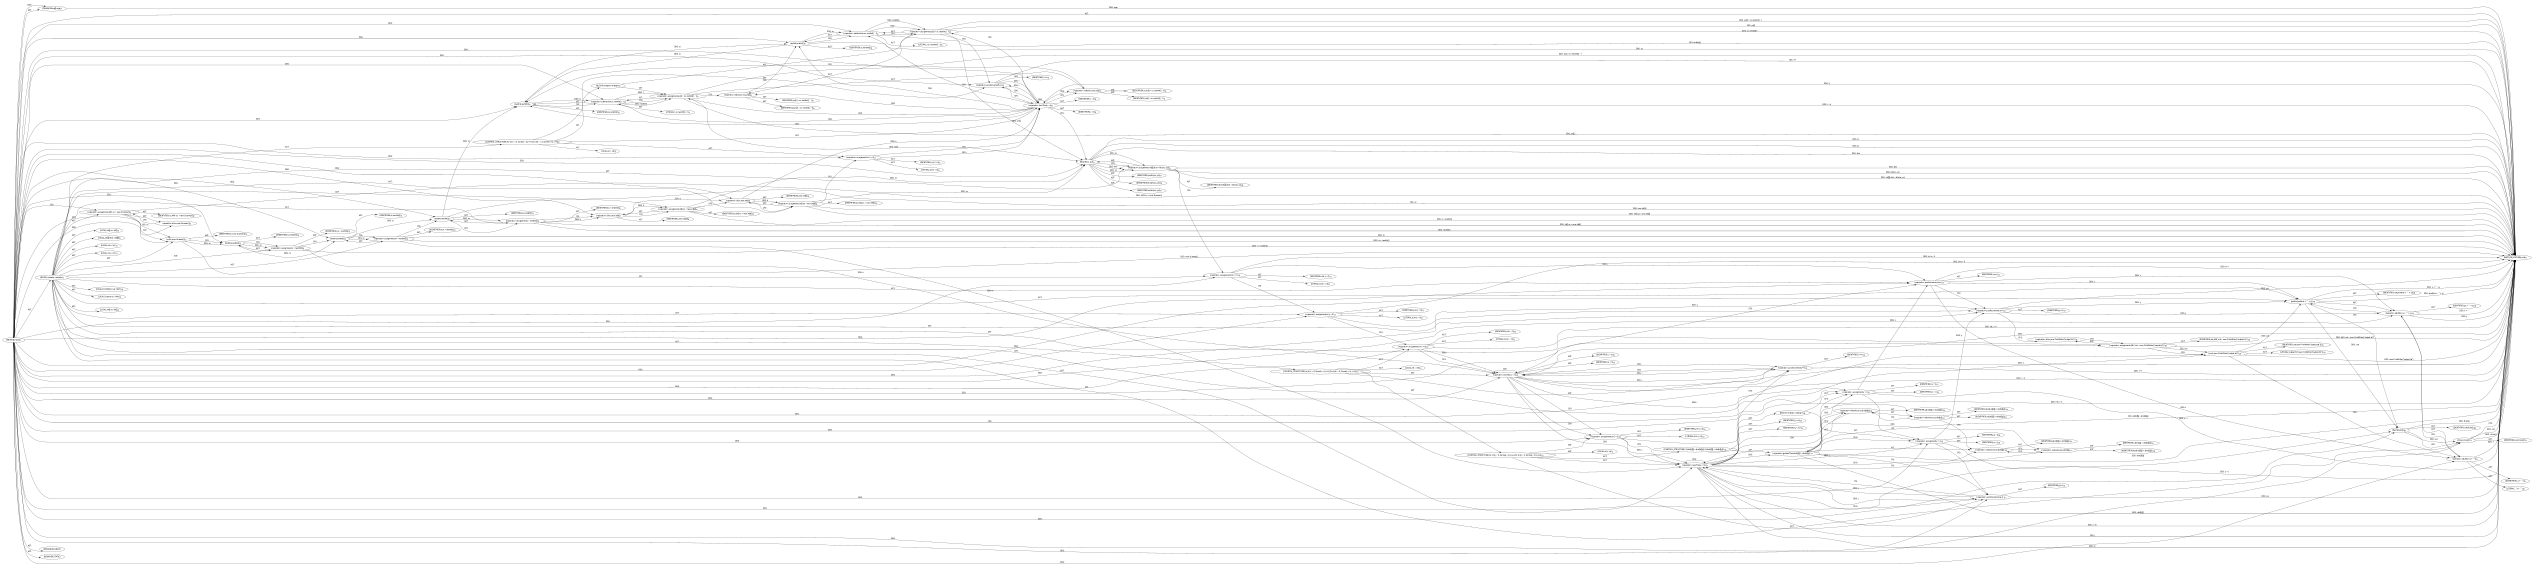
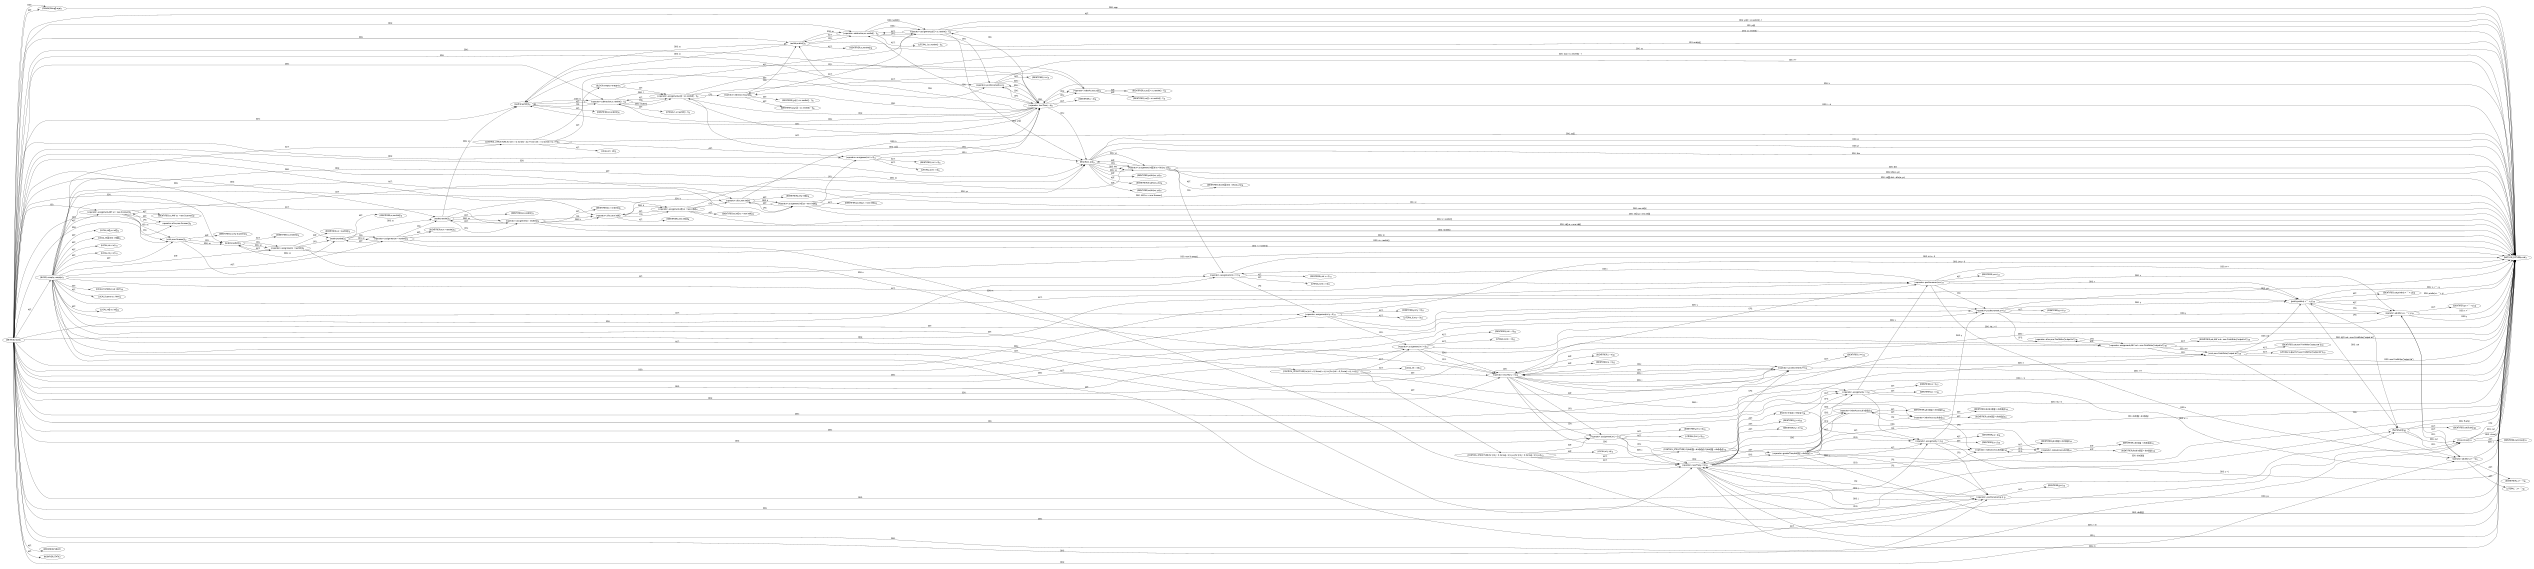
node "(IDENTIFIER,k,i < k)": removed
edge "(<operator>.assignment,int x = 0)" -> "(<operator>.postIncrement,x++)": reversed
